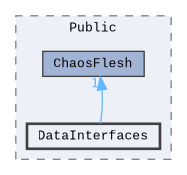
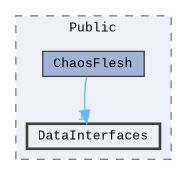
edge "DataInterfaces" -> "ChaosFlesh": reversed
